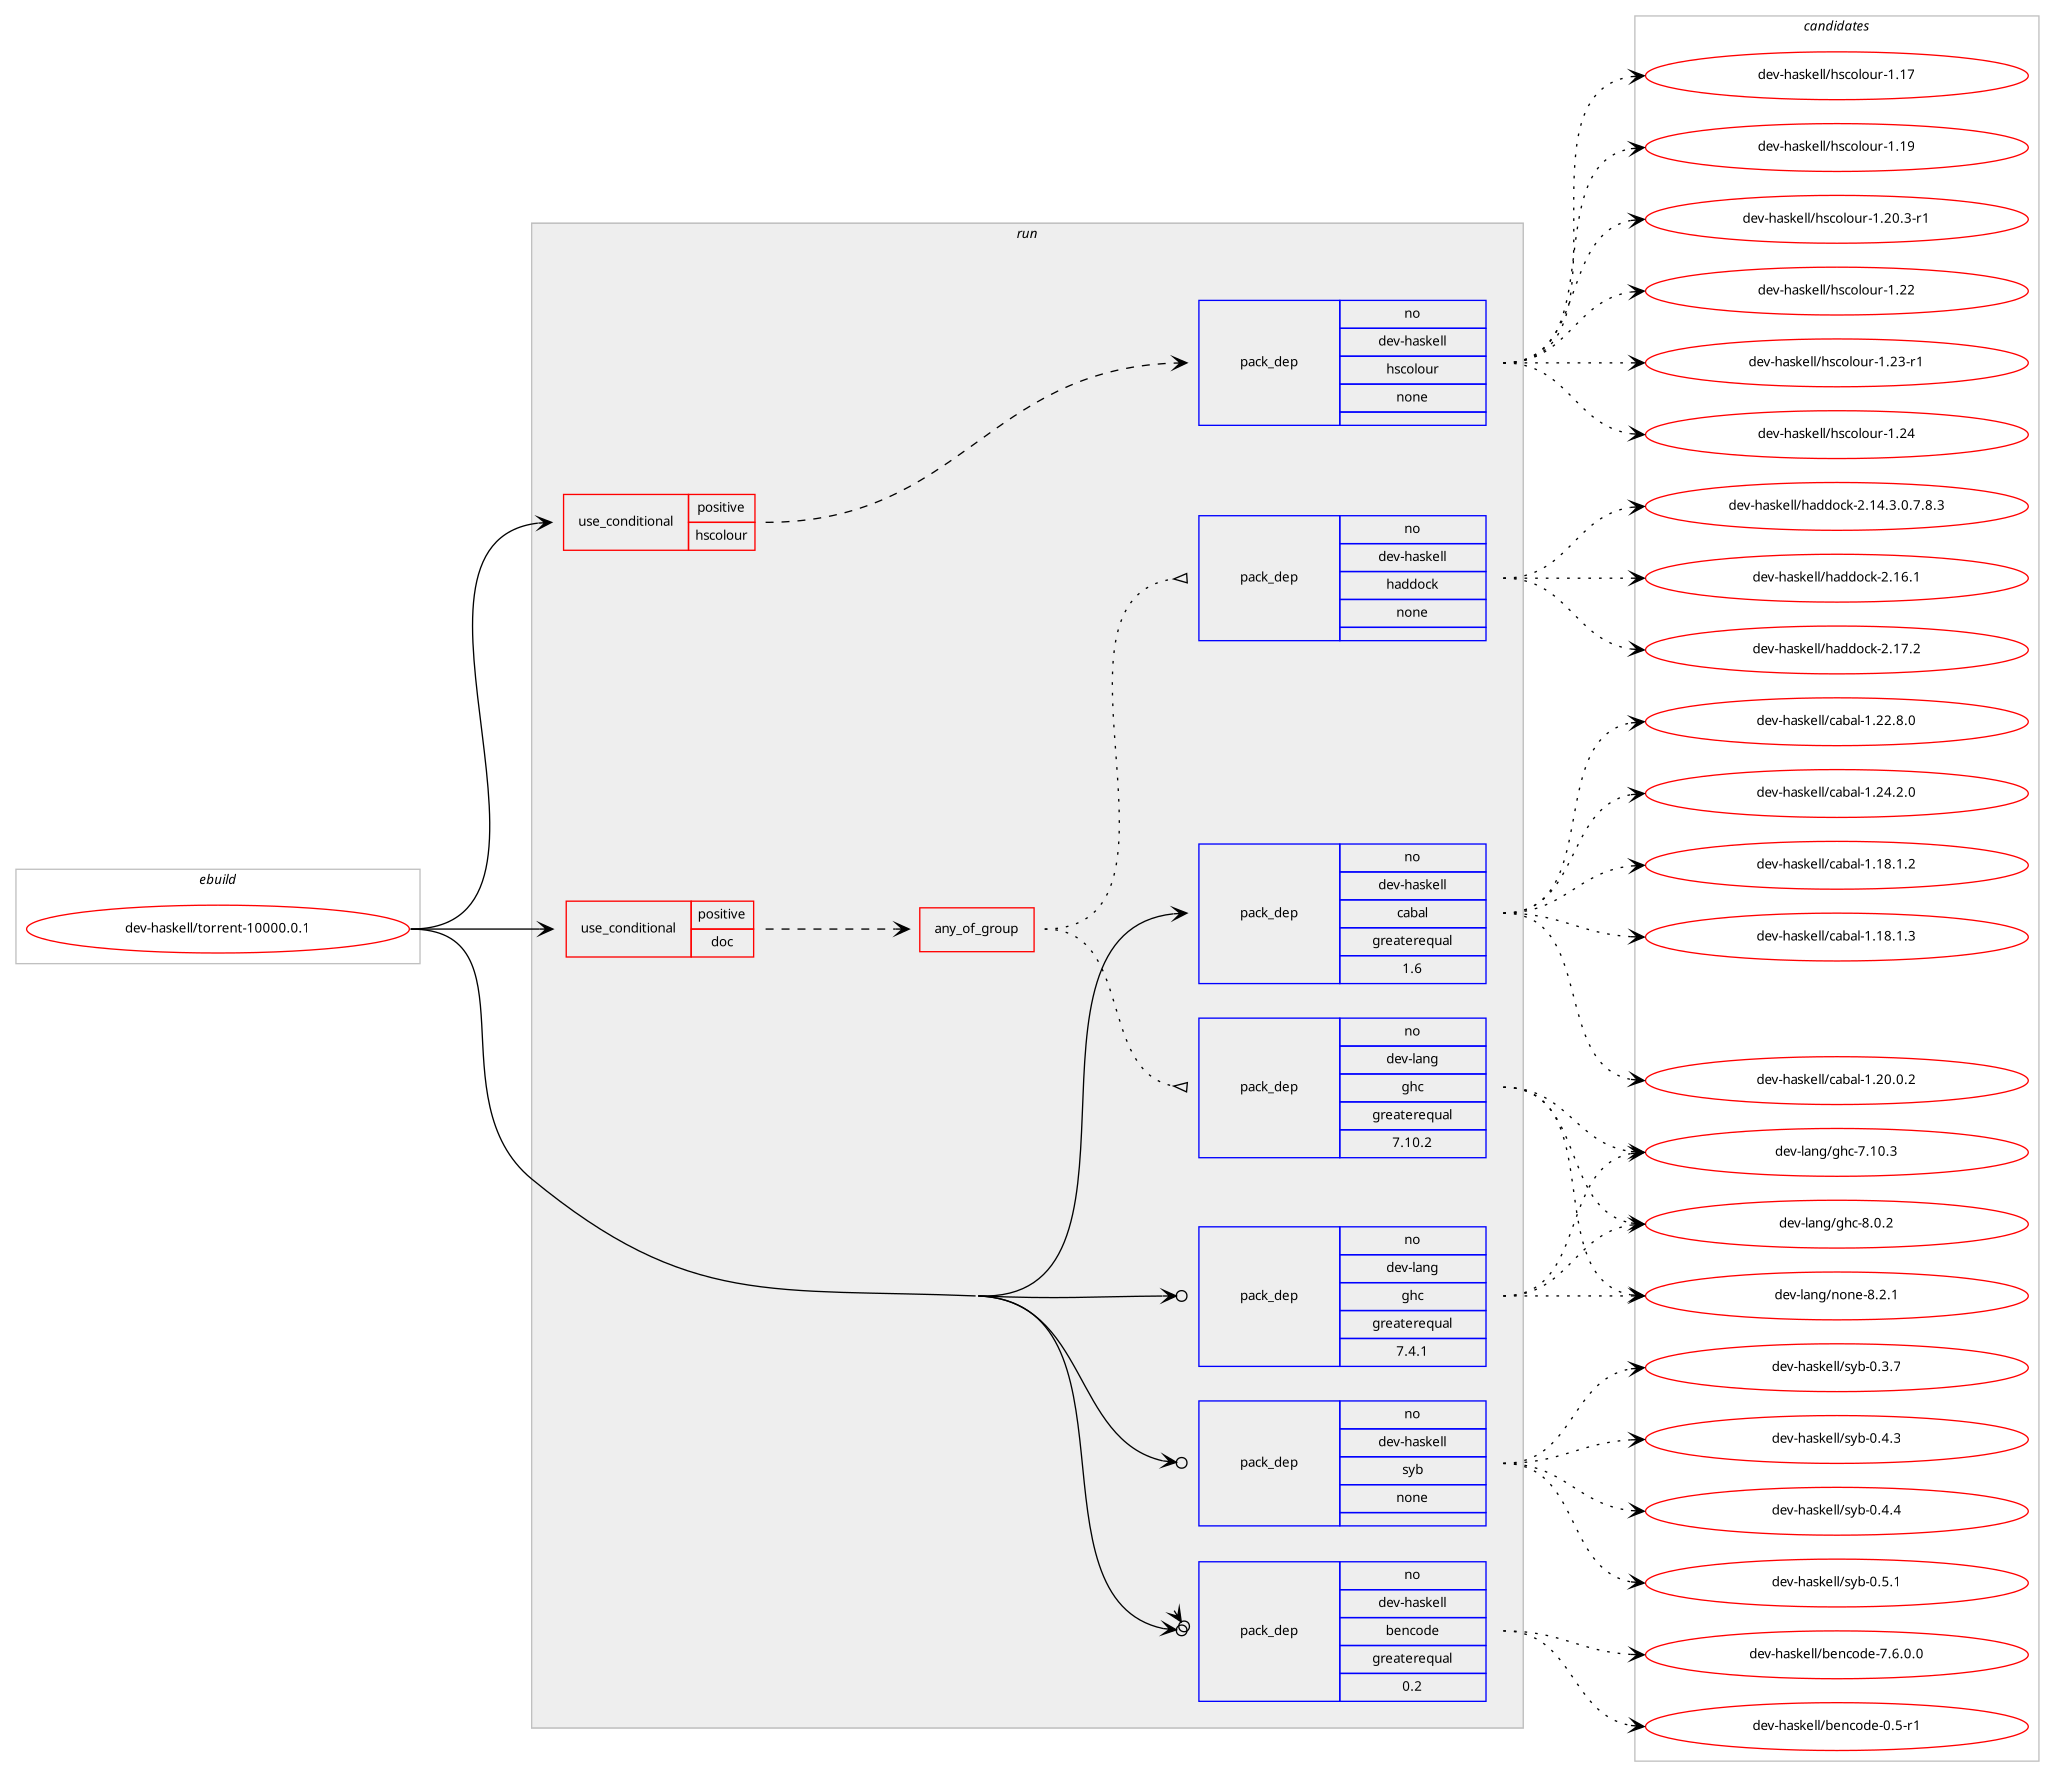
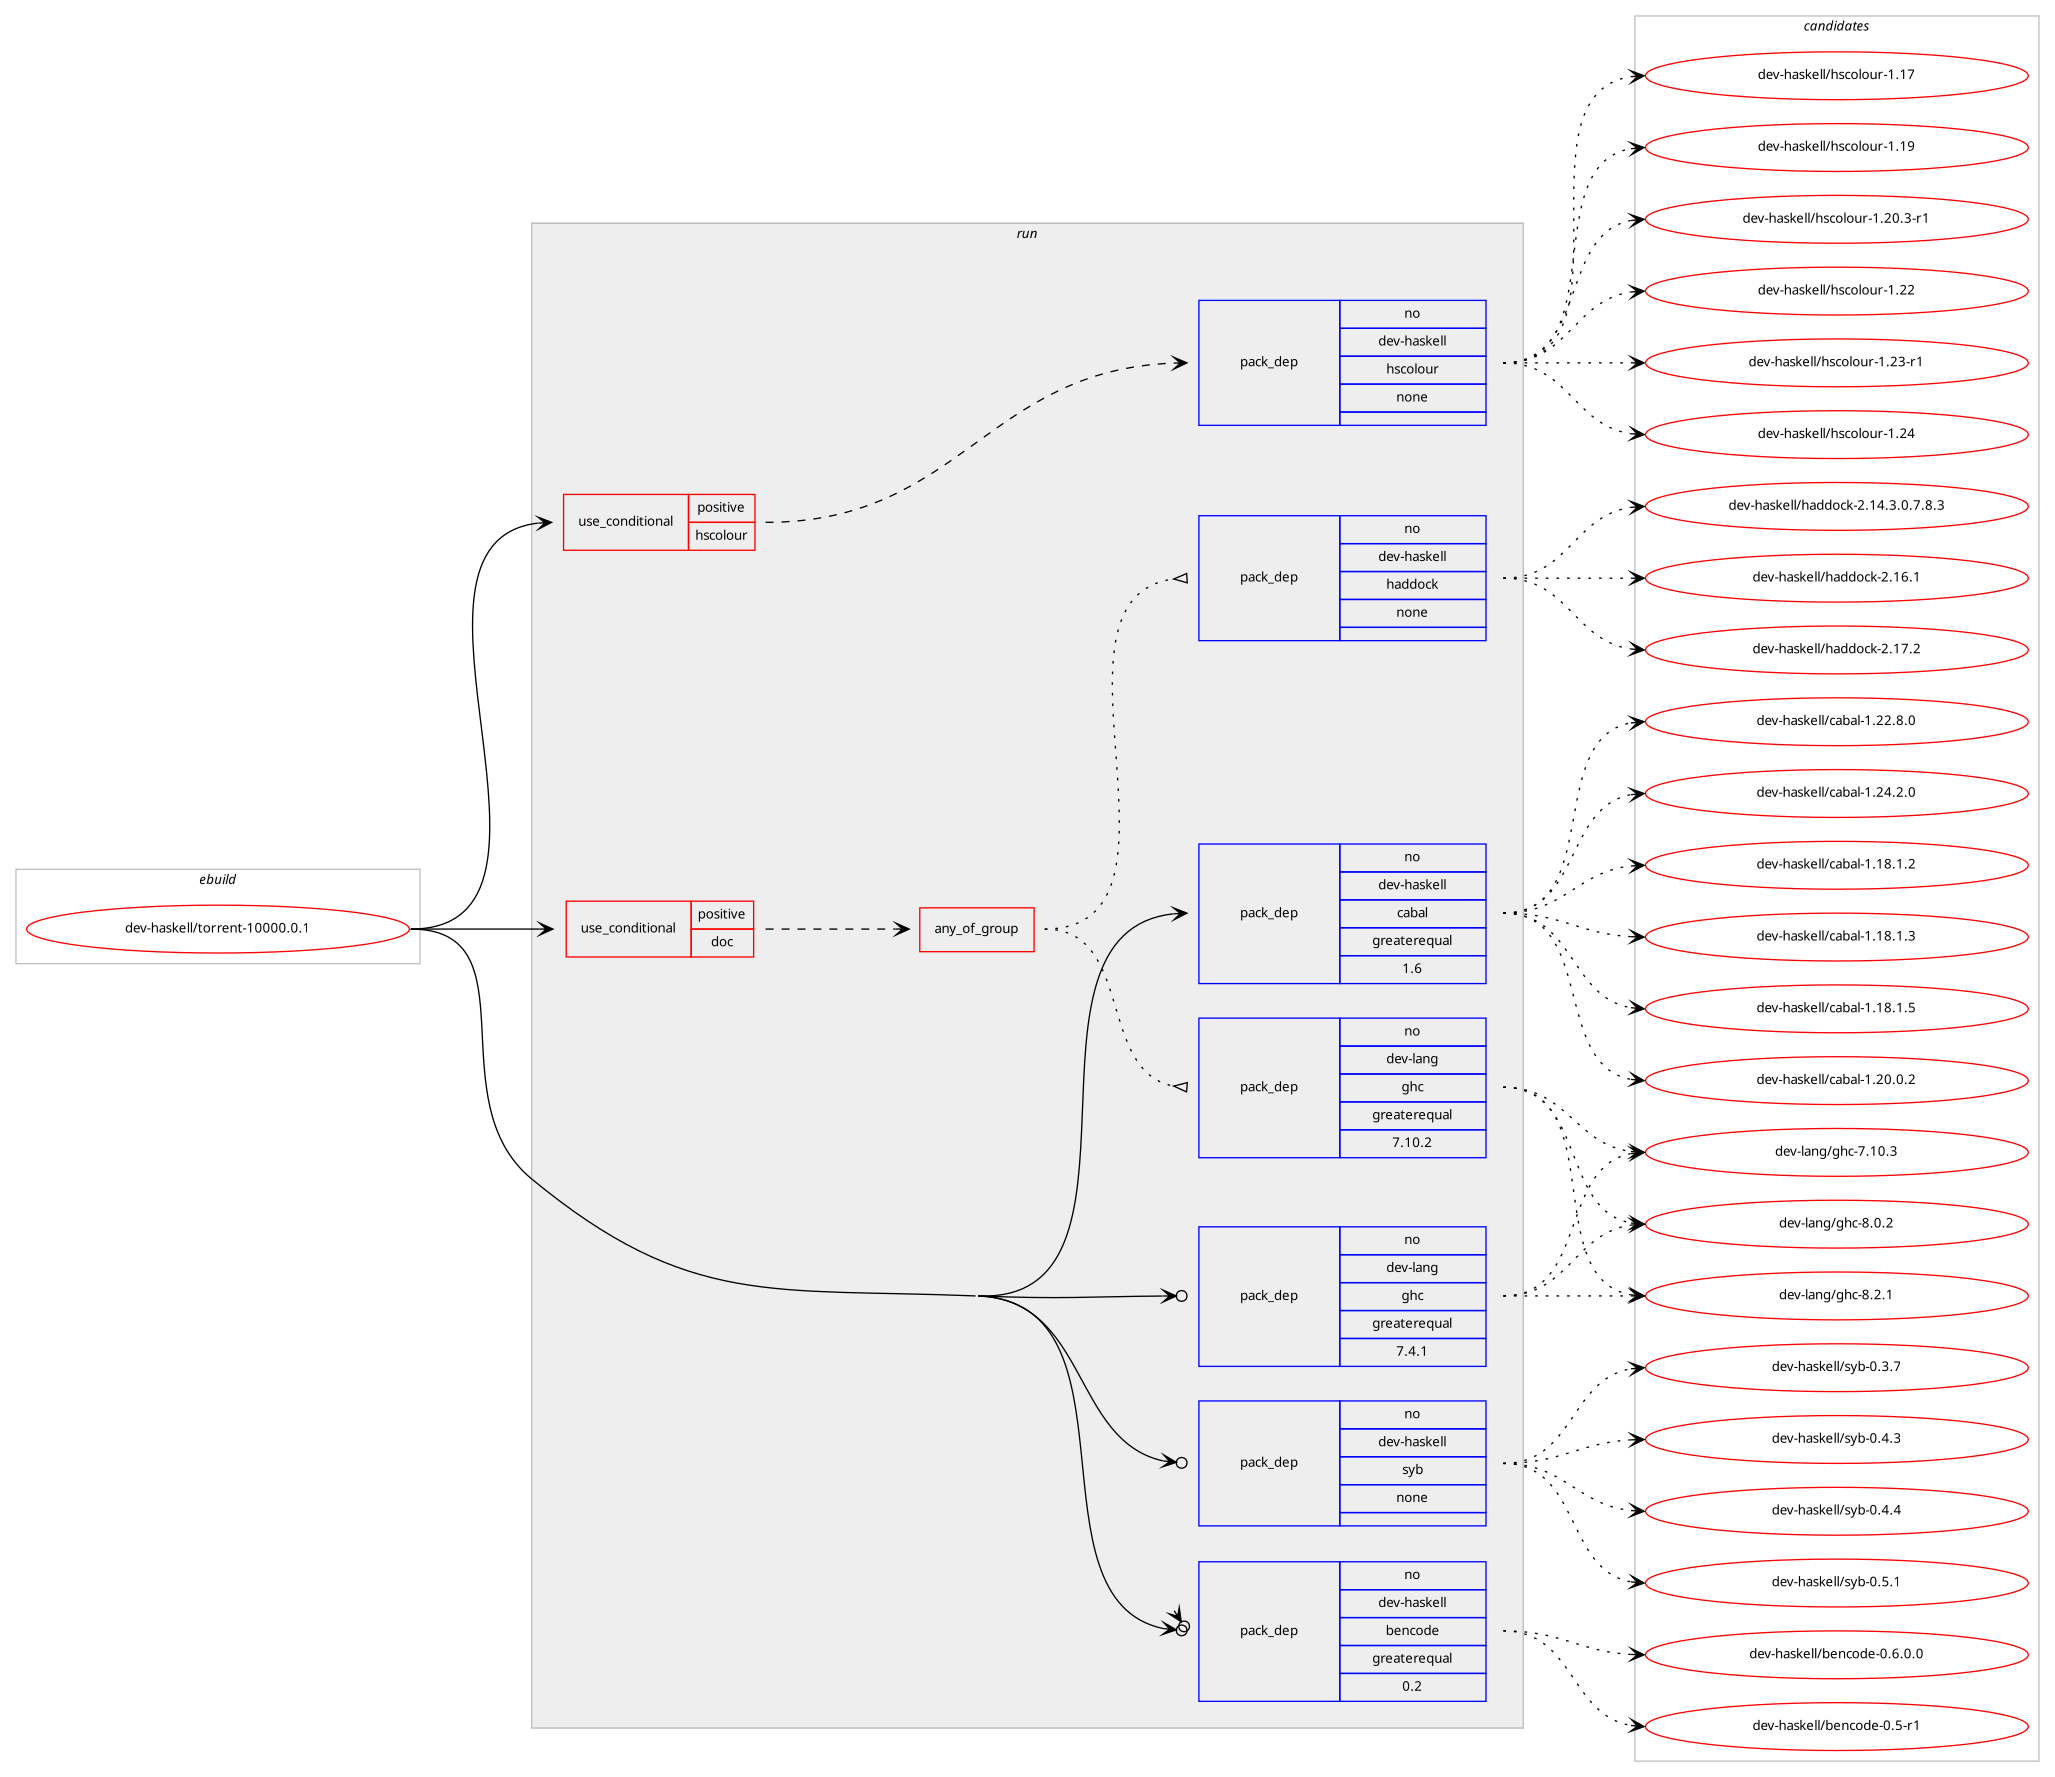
node "dev-haskell/cabal-1.18.1.5": added
node "dev-lang/none-8.2.1": label "dev-lang/none-8.2.1" -> "dev-lang/ghc-8.2.1"
node "dev-haskell/bencode-7.6.0.0": label "dev-haskell/bencode-7.6.0.0" -> "dev-haskell/bencode-0.6.0.0"
